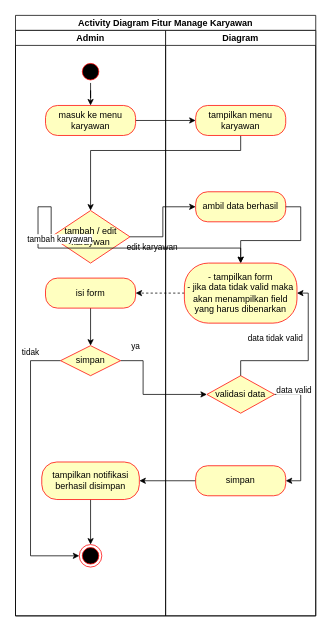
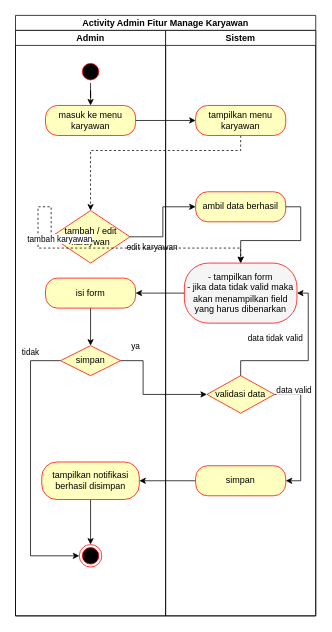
node "Activity Diagram Fitur Manage Karyawan": label "Activity Diagram Fitur Manage Karyawan" -> "Activity Admin Fitur Manage Karyawan"
node "Diagram": label "Diagram" -> "Sistem"
edge "tampilkan menu karyawan" -> "tambah / edit karaywan": style solid -> dashed
edge "tambah / edit karaywan" -> "- tampilkan form - jika data tidak valid maka akan menampilkan field yang harus dibenarkan": style solid -> dashed
edge "- tampilkan form - jika data tidak valid maka akan menampilkan field yang harus dibenarkan" -> "isi form": style dashed -> solid
node "- tampilkan form - jika data tidak valid maka akan menampilkan field yang harus dibenarkan": fillcolor #ffffc0 -> #f5f5f5
